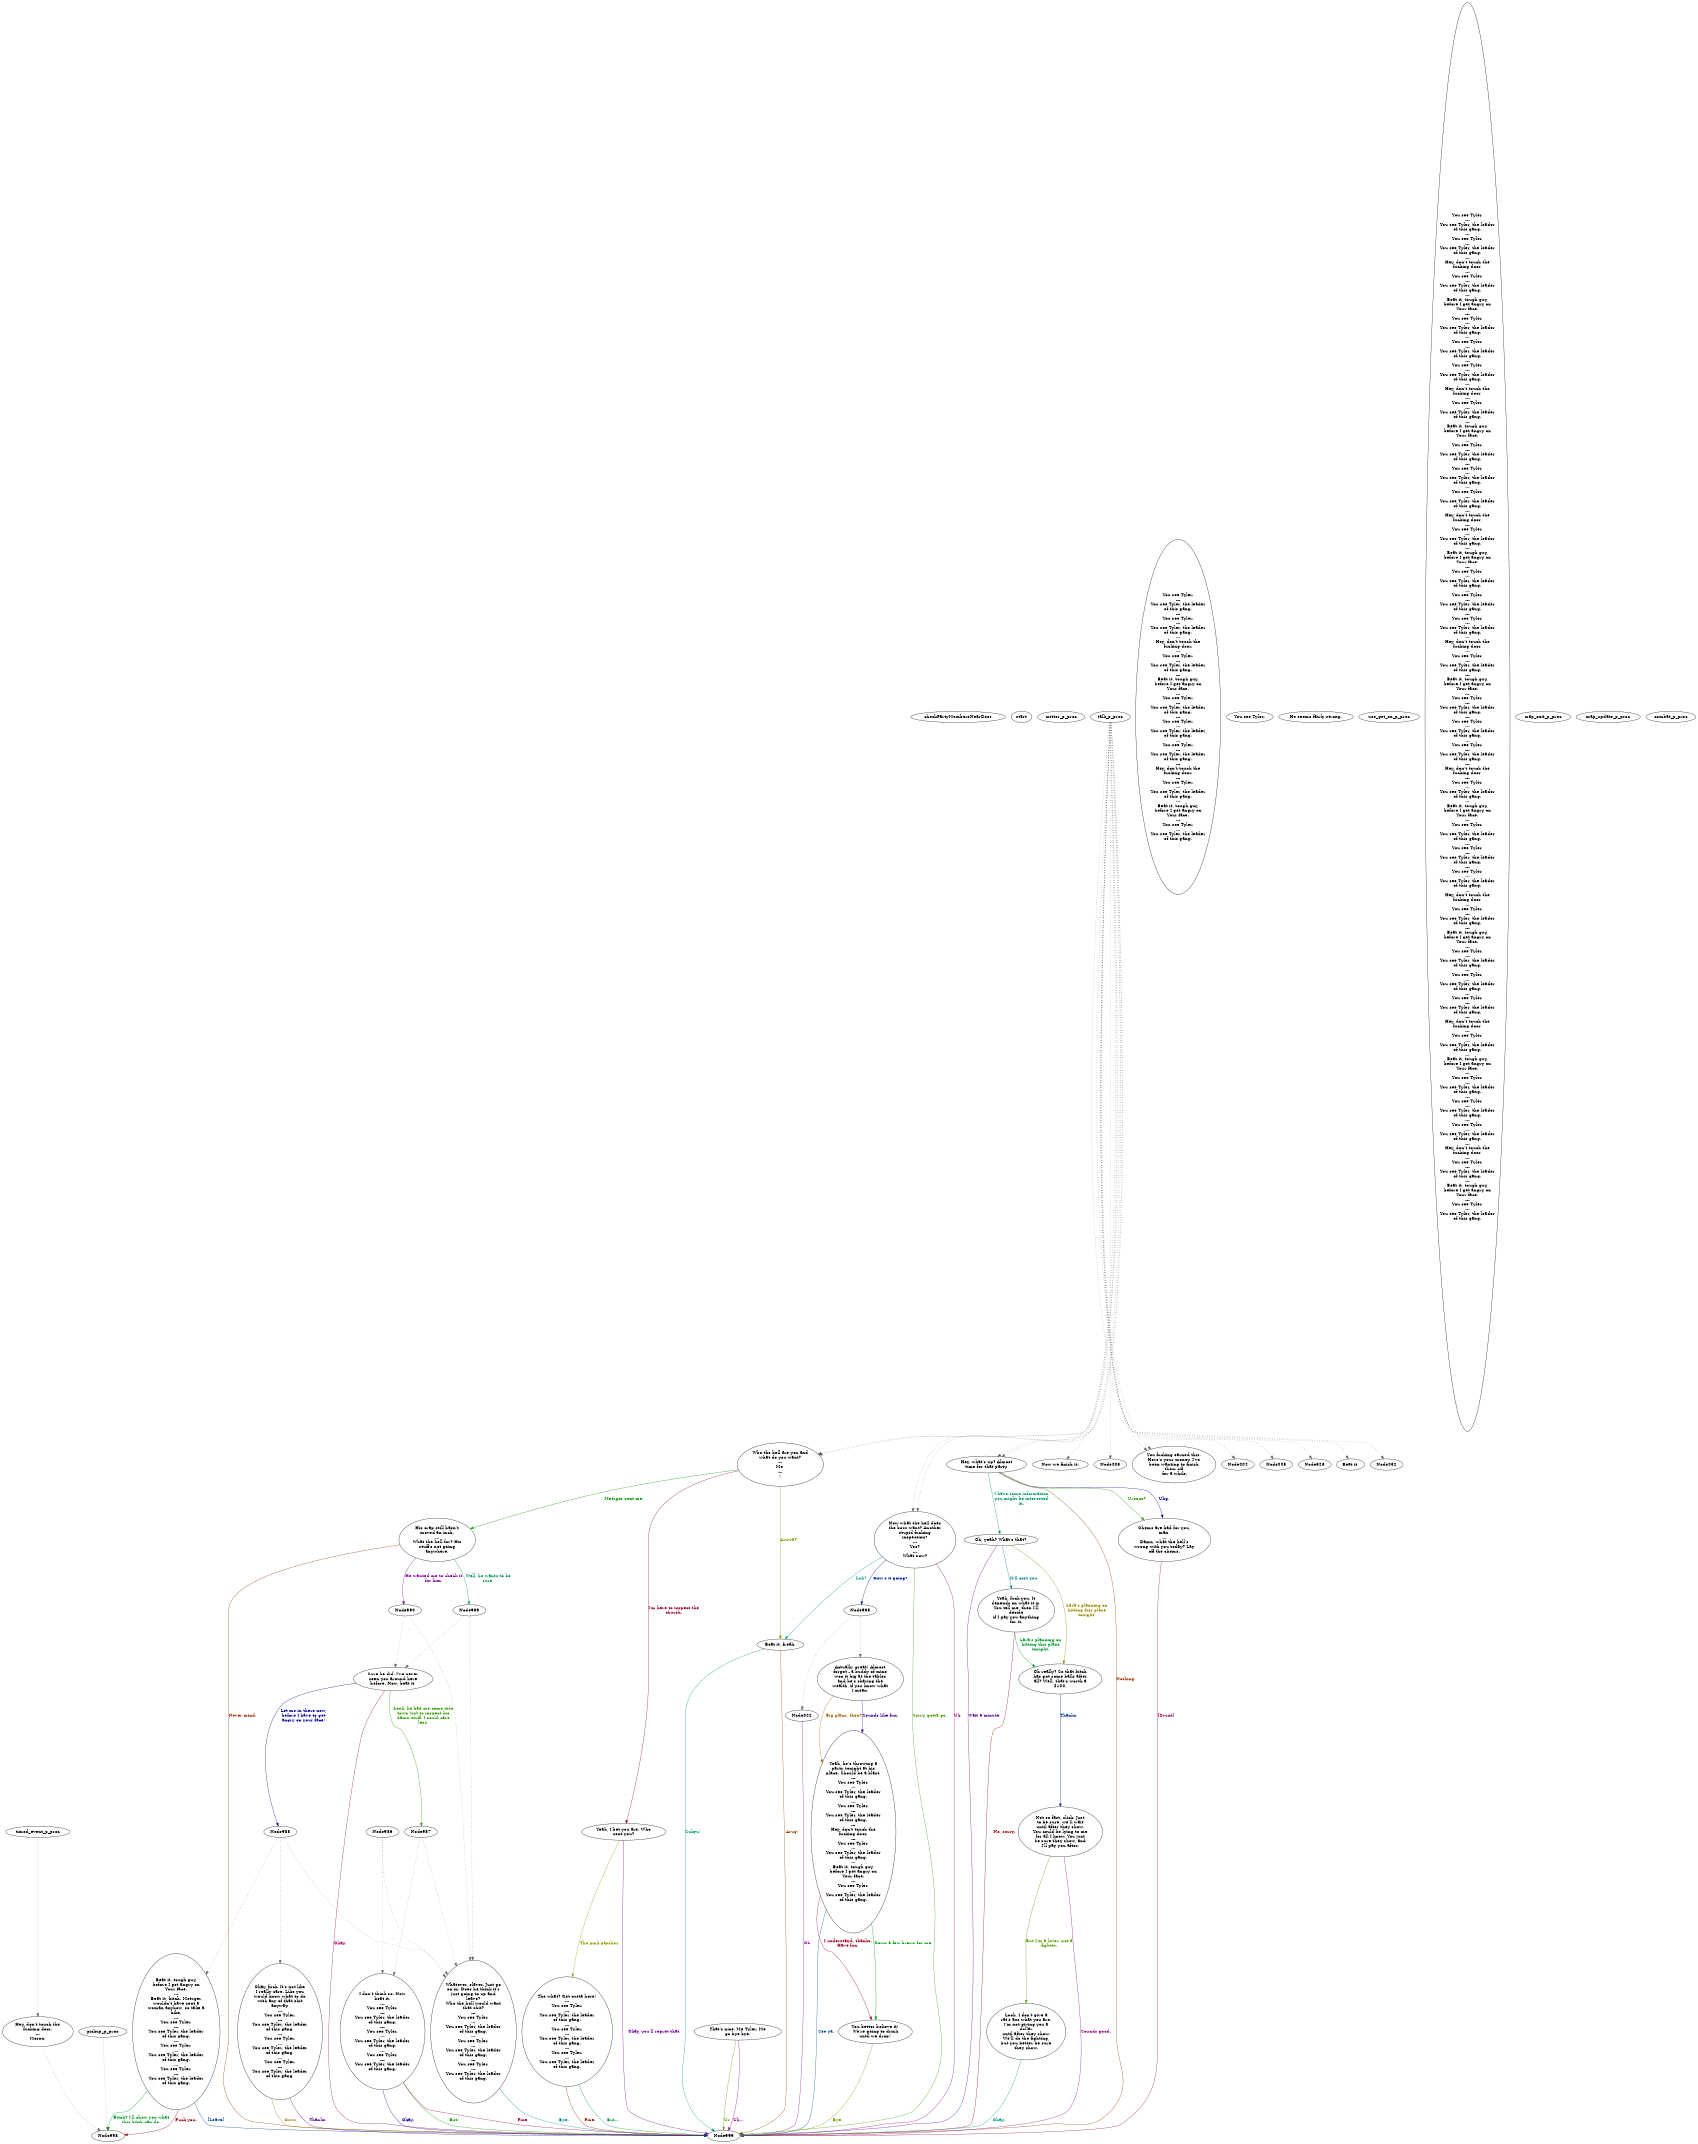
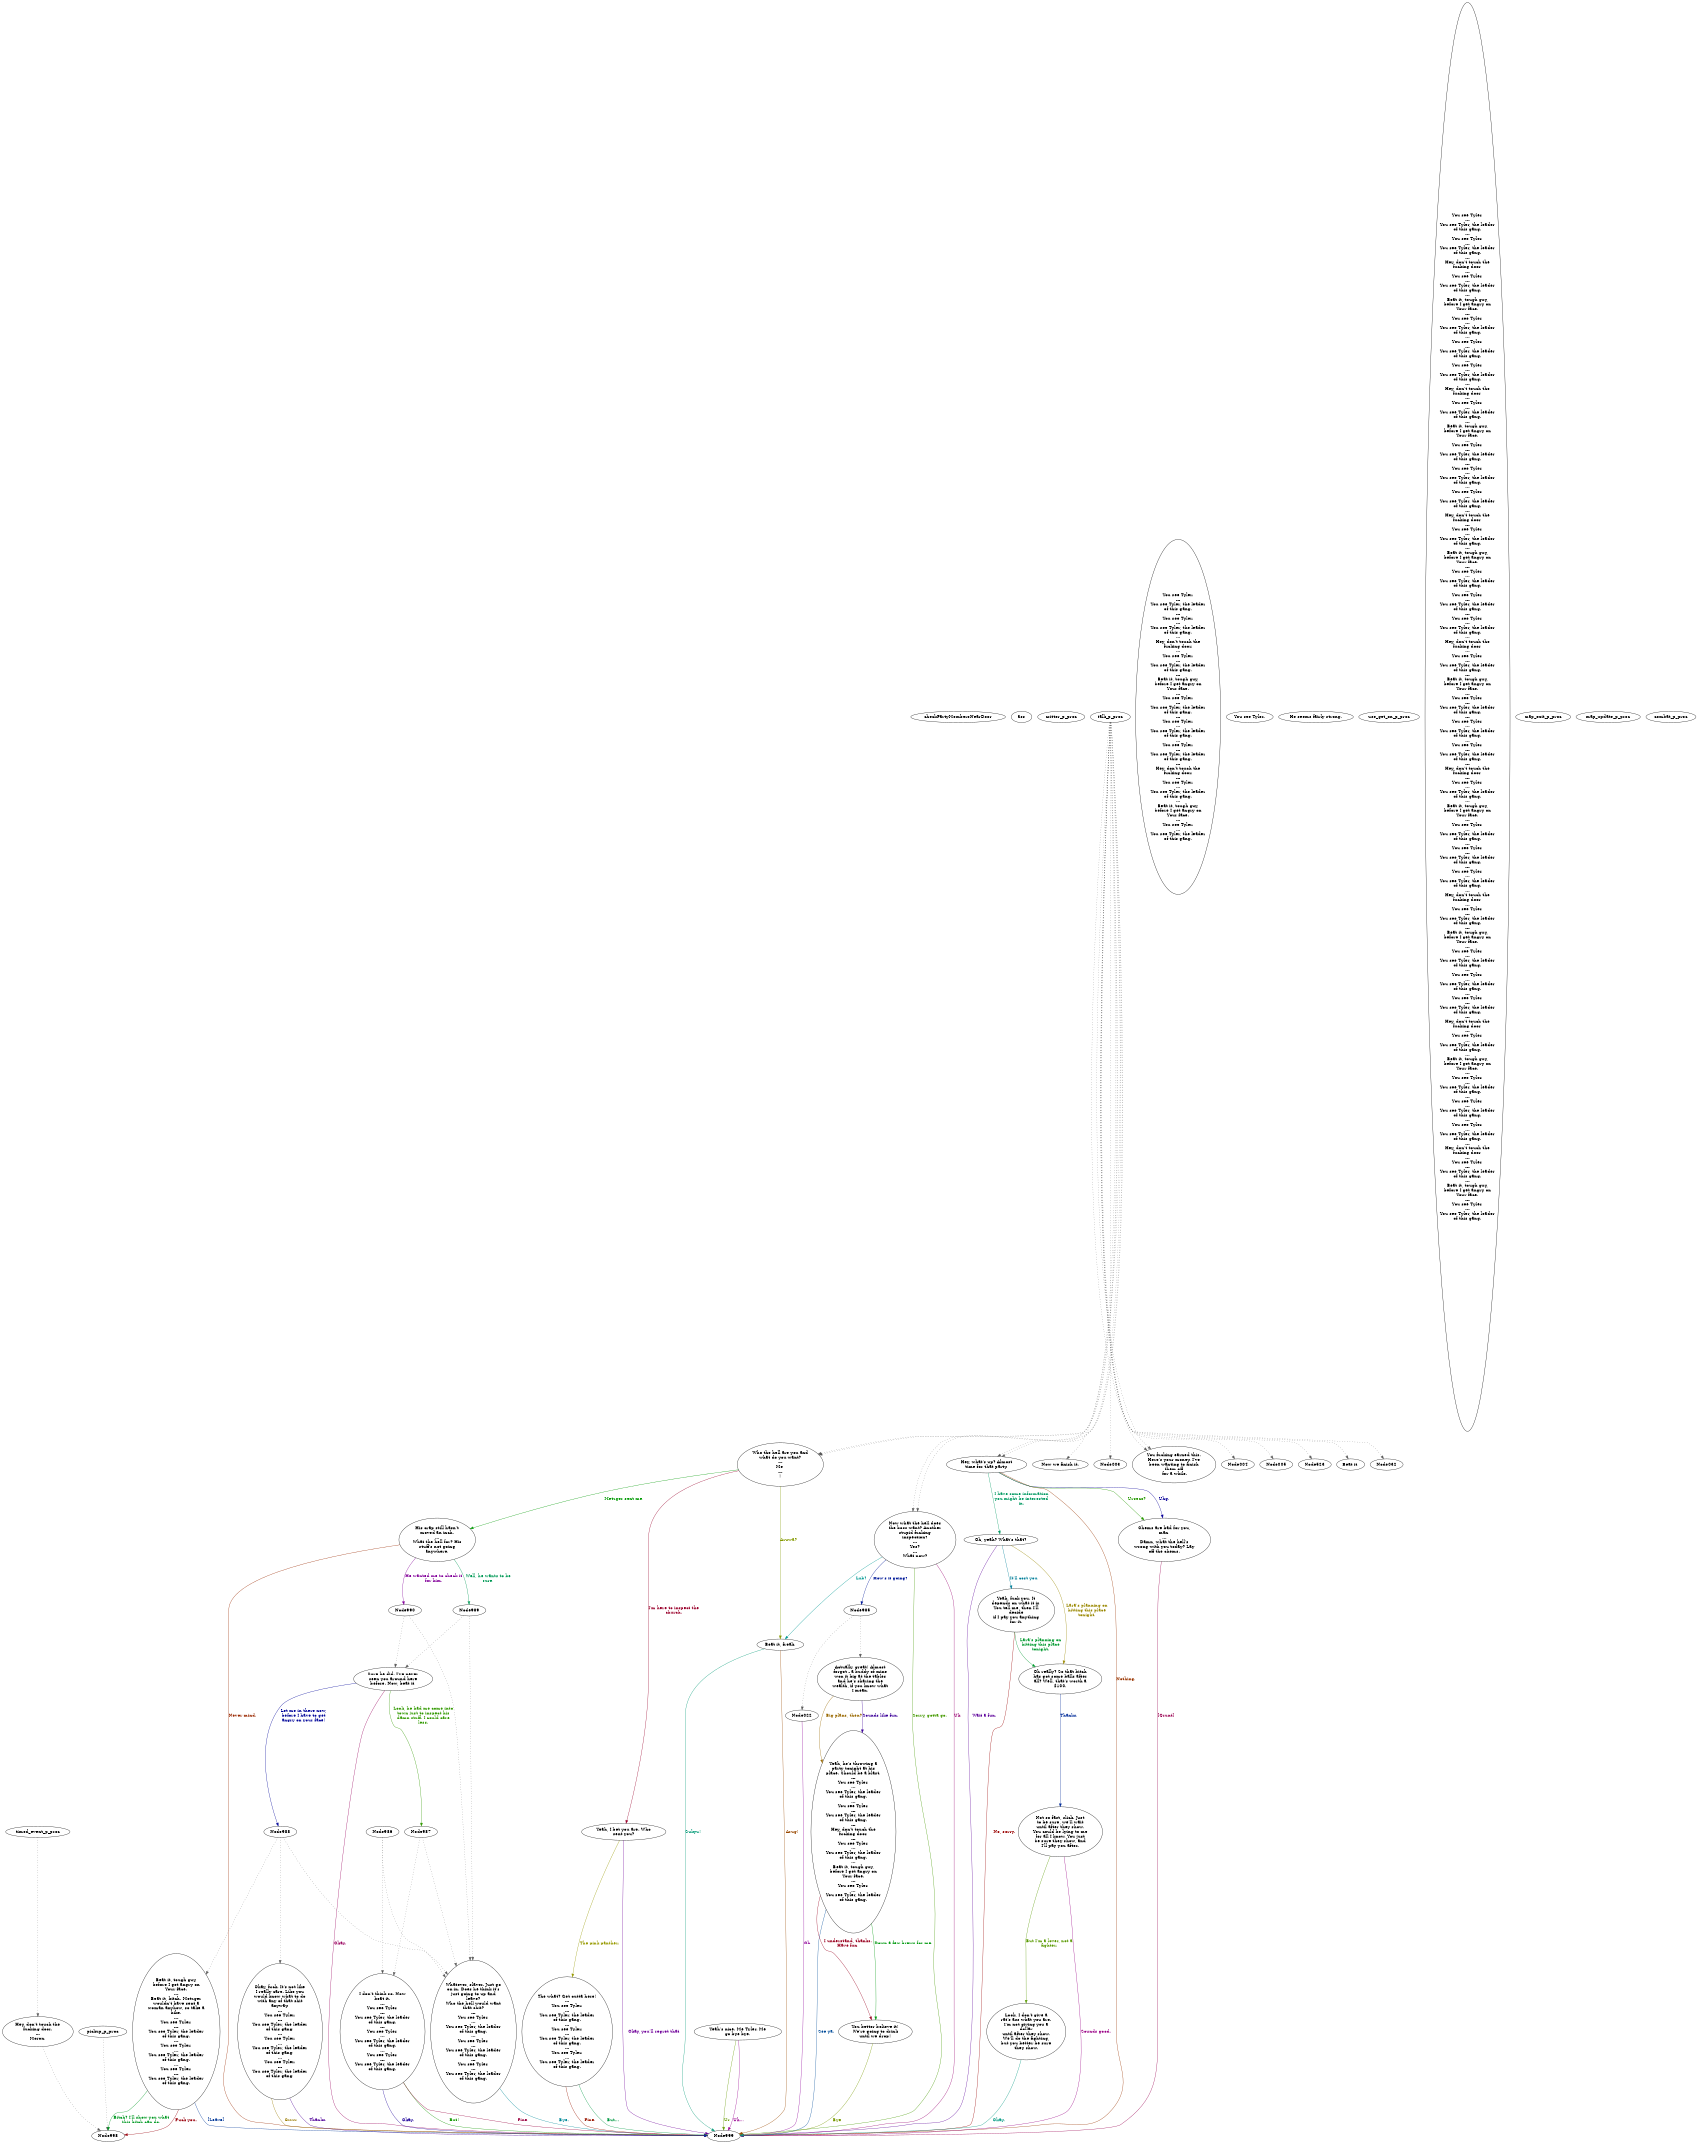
node "start": label "start" -> "ass"
edge "Oh, yeah? What's that?" -> "Node999": label "Wait a minute." -> "Wait a fun."
node "That's nice. Me Tyler. Me go bye bye.": label "That's nice. Me Tyler. Me go bye bye." -> "Yeah's nice. Me Tyler. Me go bye bye."
